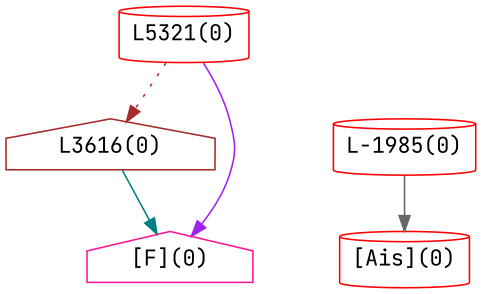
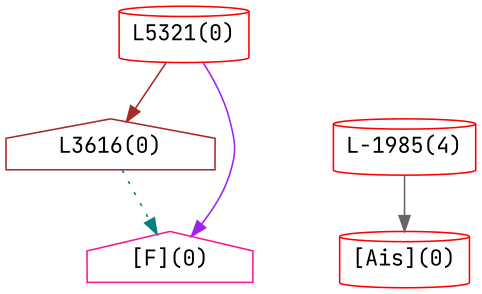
edge "L5321(0)" -> "L3616(0)": style dotted -> solid
node "L-1985(0)": label "L-1985(0)" -> "L-1985(4)"
edge "L3616(0)" -> "[F](0)": style solid -> dotted
